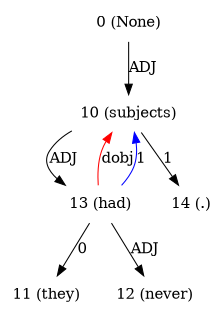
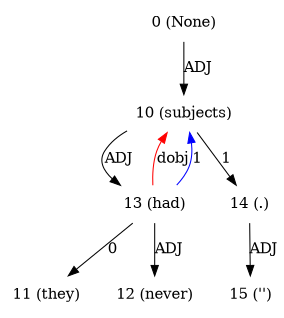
node "15 ('')": added
